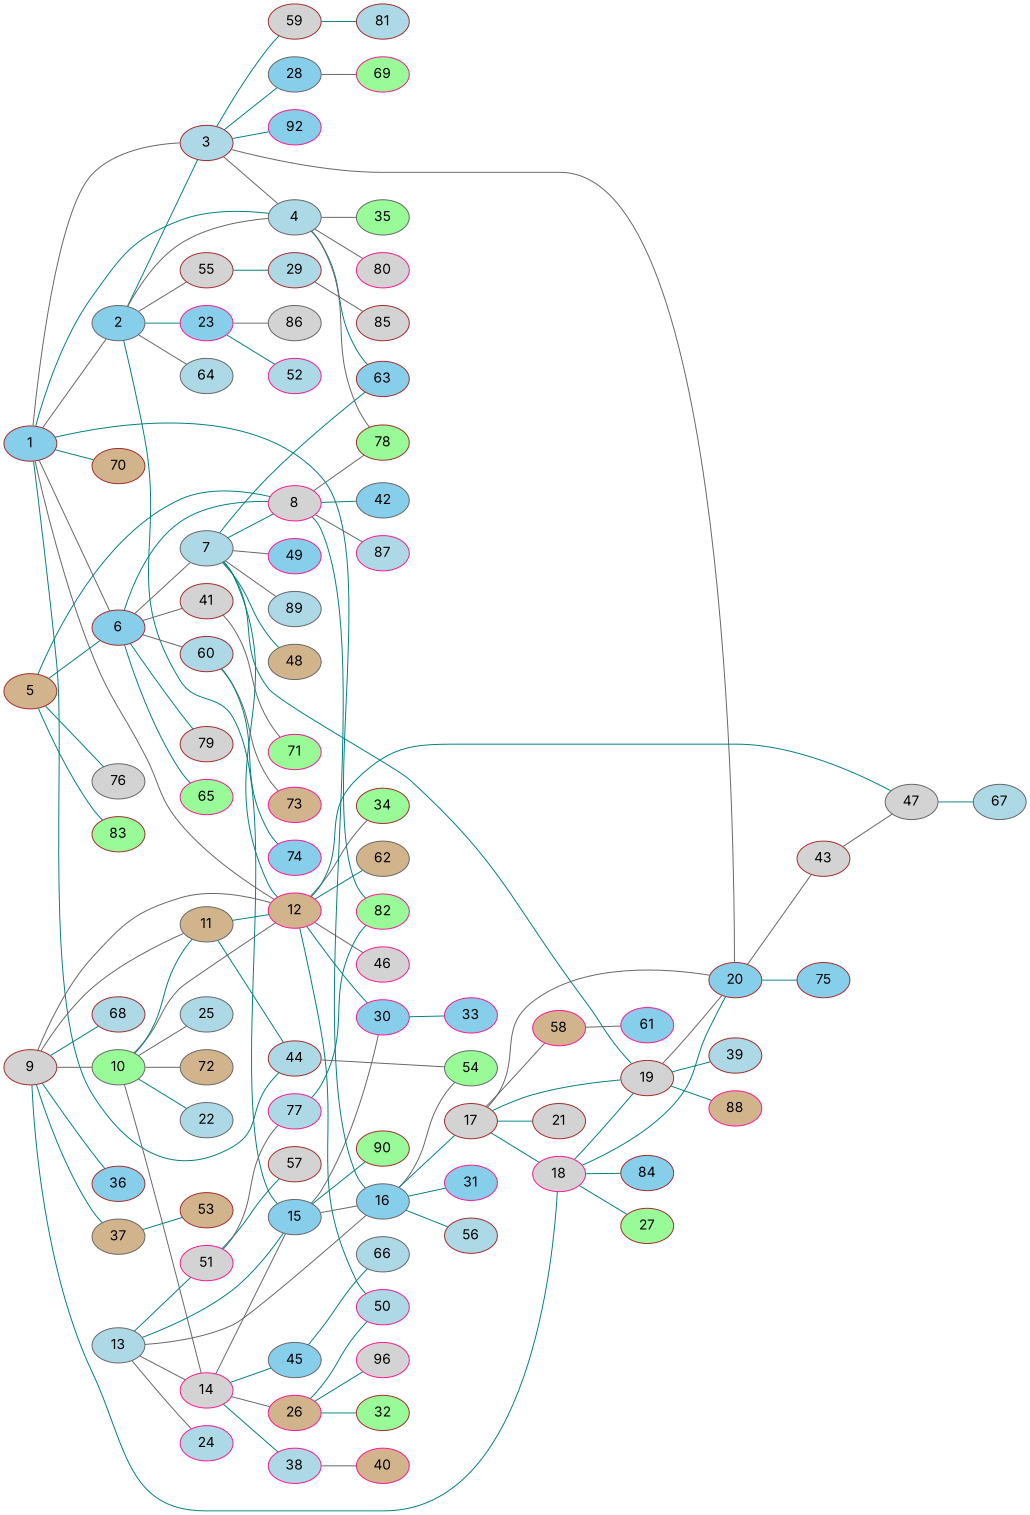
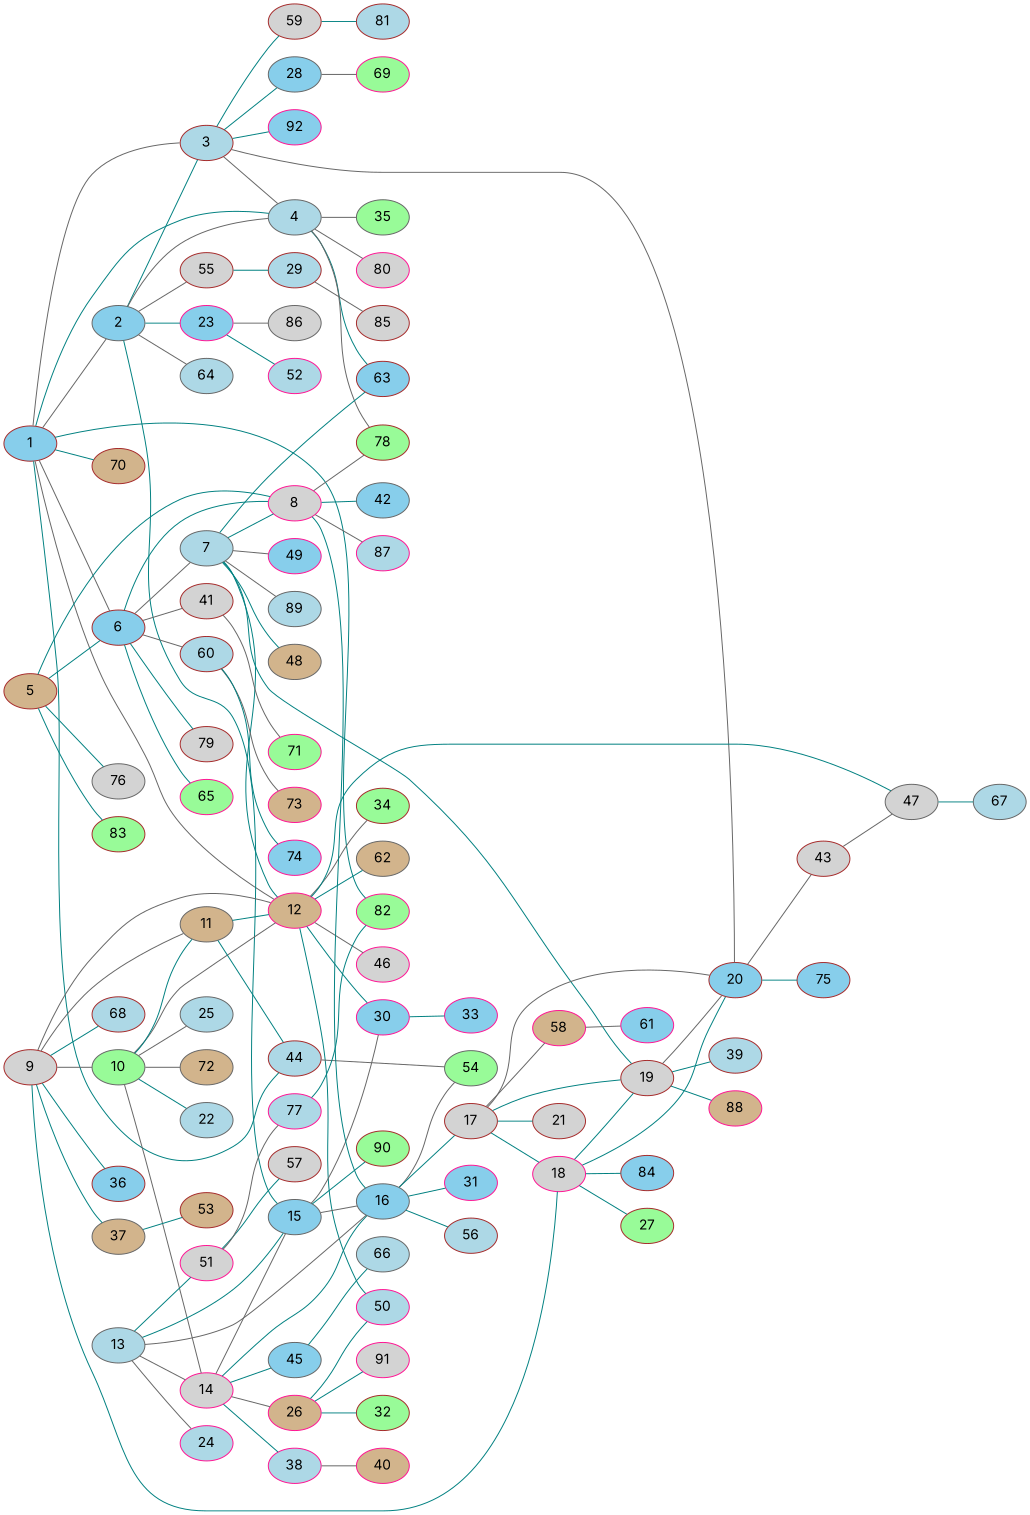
edge "16" -- "14": added
node "96": label "96" -> "91"
